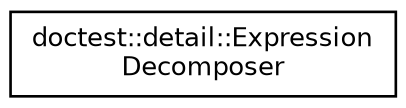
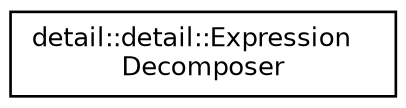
node "doctest::detail::Expression Decomposer": label "doctest::detail::Expression Decomposer" -> "detail::detail::Expression Decomposer"
